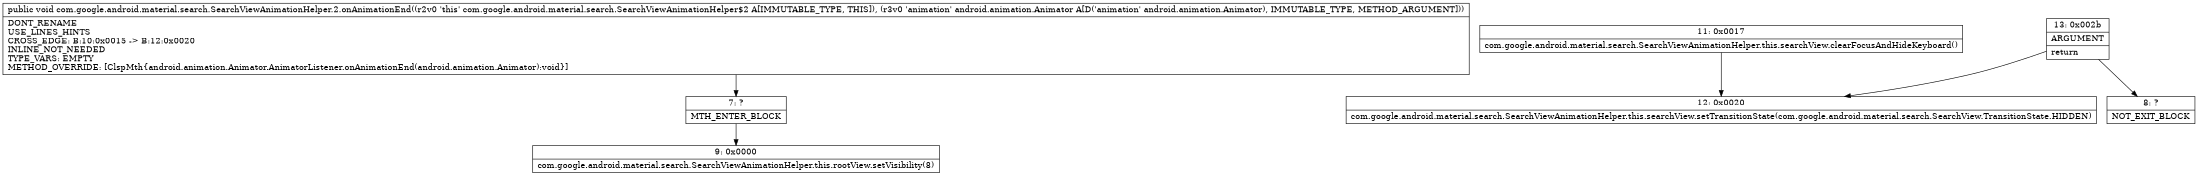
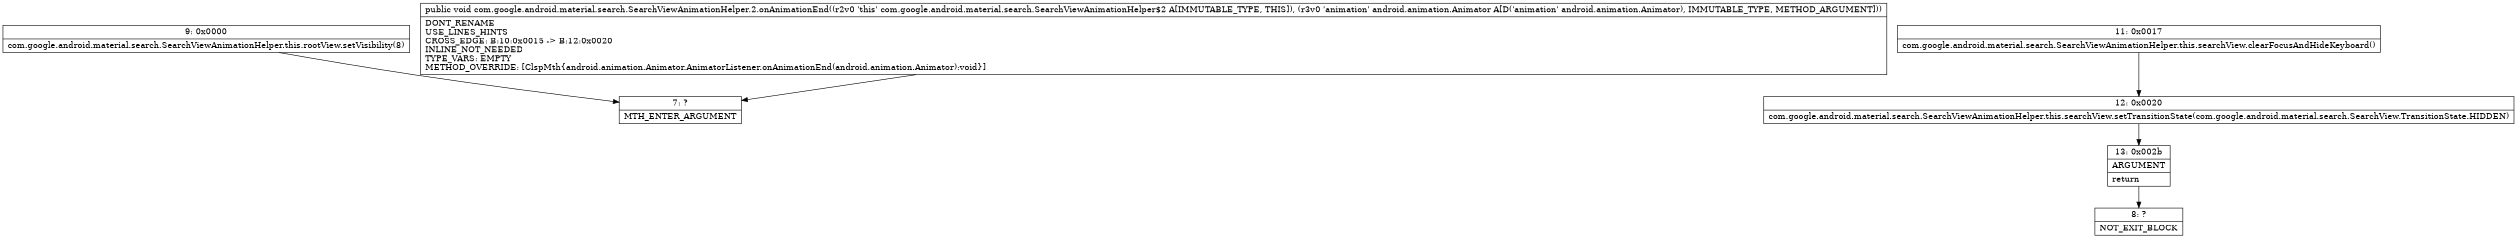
edge "13: 0x002b" -> "12: 0x0020": reversed
node "7: ?": text "MTH_ENTER_BLOCK" -> "MTH_ENTER_ARGUMENT"
edge "7: ?" -> "9: 0x0000": reversed
